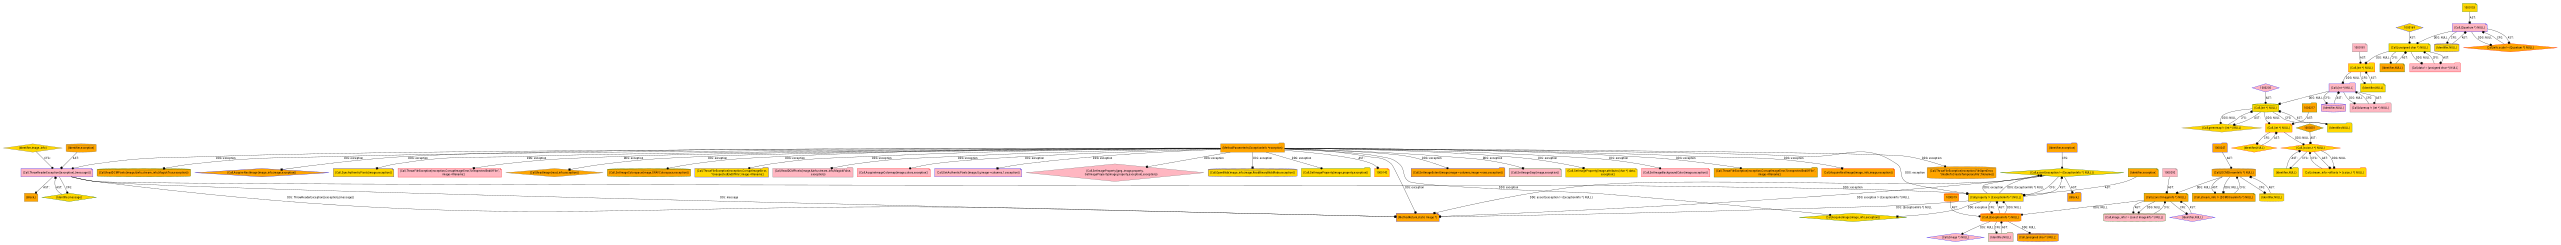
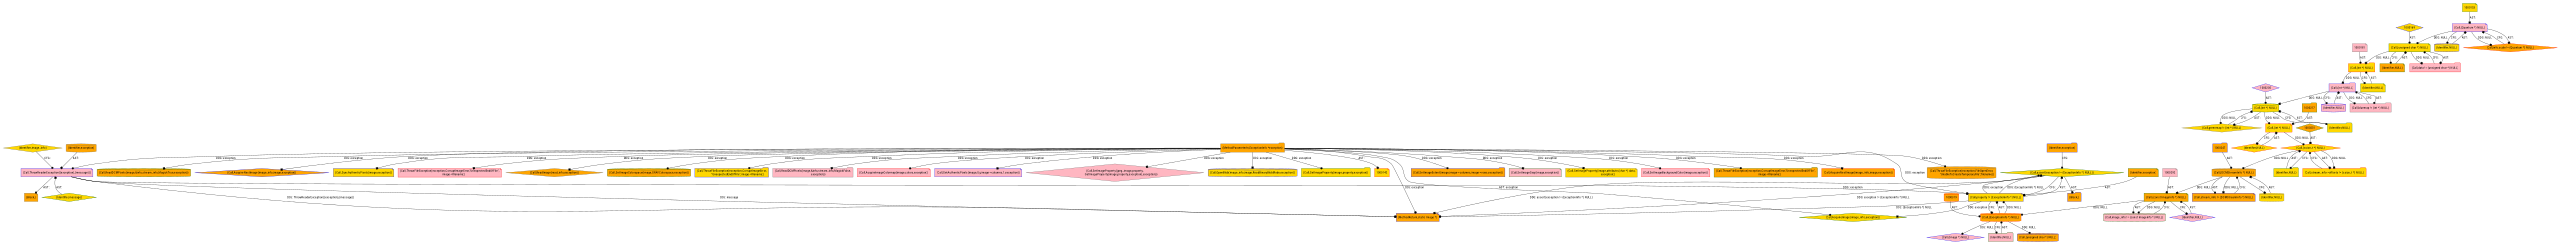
edge "(Call,(ssize_t *) NULL)" -> "(Call,(DCMStreamInfo *) NULL)": added, label "DDG: NULL"
edge "(Call,ThrowReaderException((exception),(message)))" -> "(Identifier,message)": removed, label "CFG:"
edge "(MethodParameterIn,ExceptionInfo *exception)" -> "(Call,AcquireImage(image_info,exception))": label "DDG: exception" -> "AST: exception"
node "(Call,stream_info != (DCMStreamInfo *) NULL)": color darkgreen -> blue
